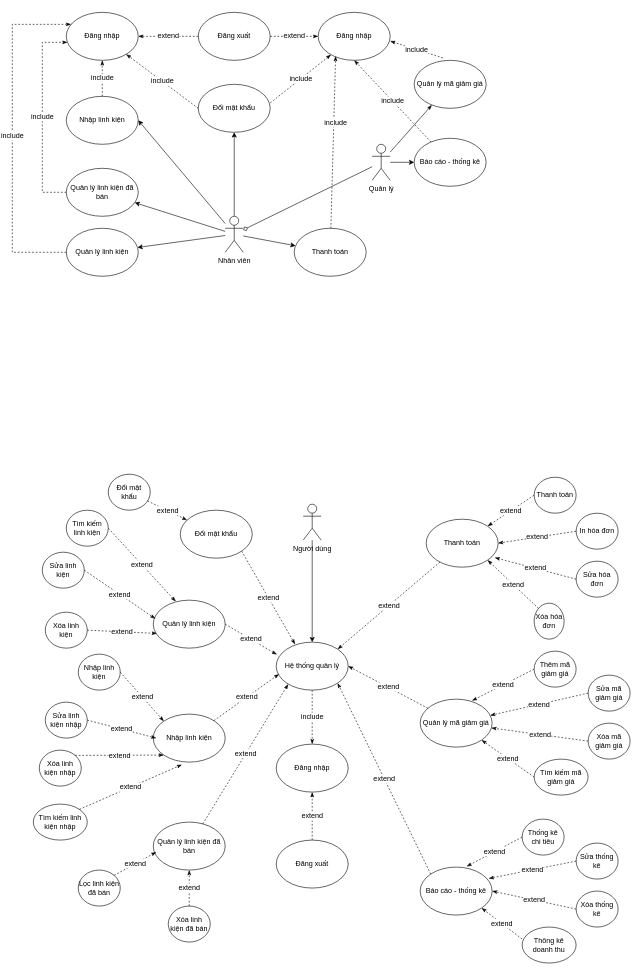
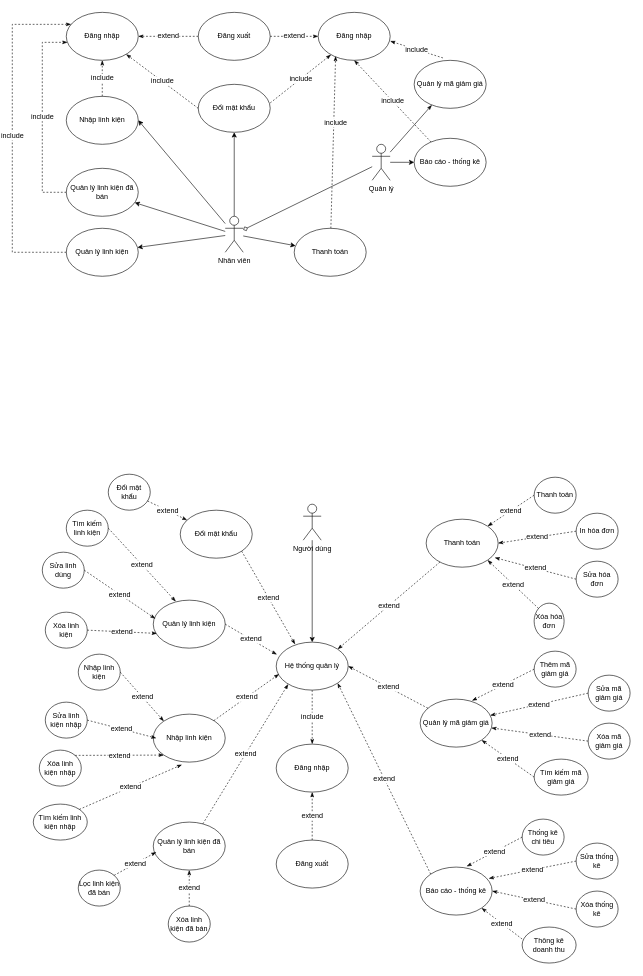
node "Sửa linh kiện": label "Sửa linh kiện" -> "Sửa linh dùng"
